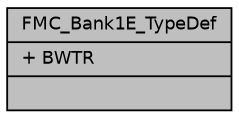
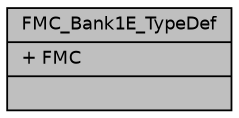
node "FMC_Bank1E_TypeDef": text "+ BWTR" -> "+ FMC"
